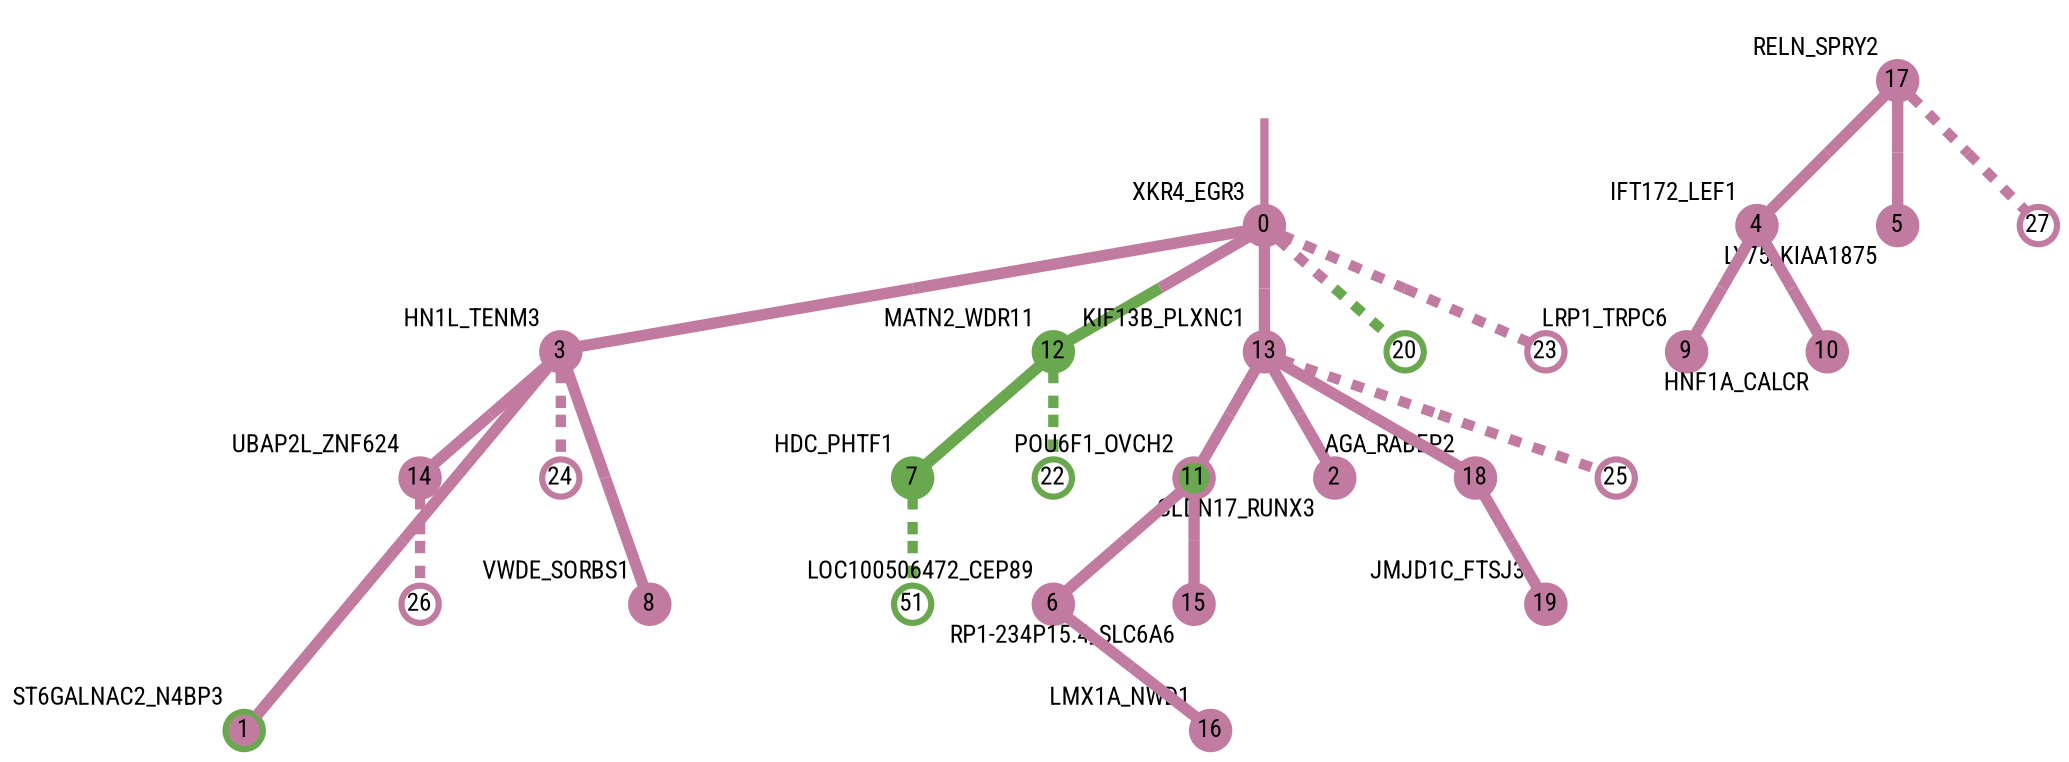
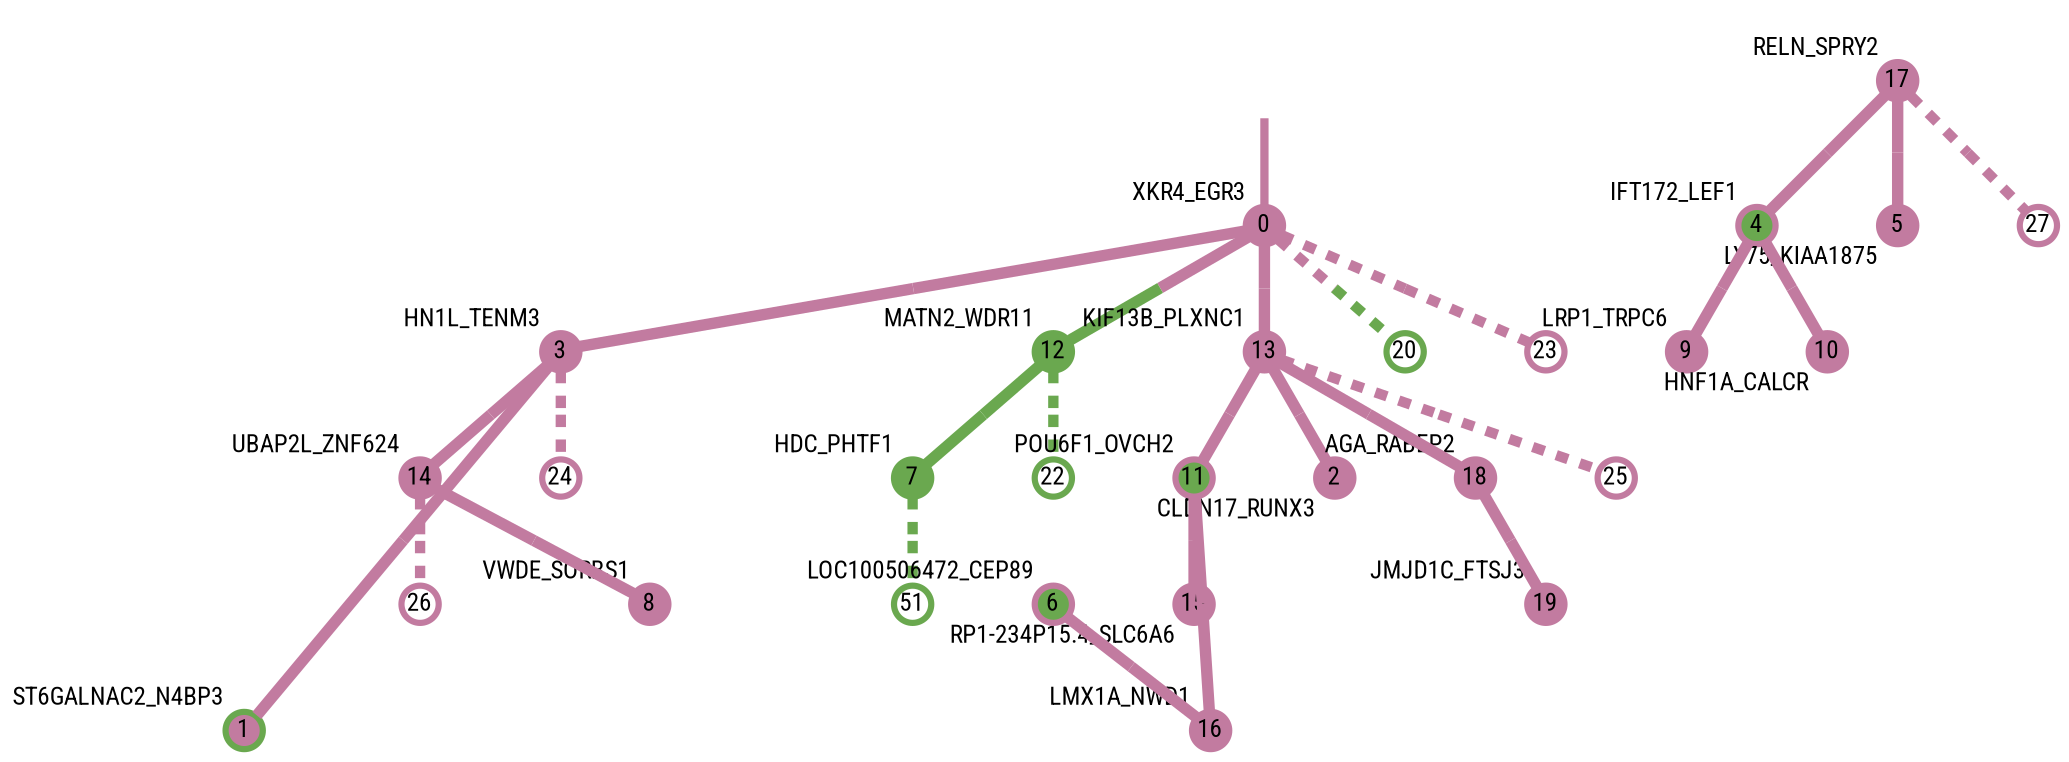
node "4 IFT172_LEF1": fillcolor #c27ba0ff -> #6aa84fff
edge "3 HN1L_TENM3" -> "8 VWDE_SORBS1": now "14 UBAP2L_ZNF624" -> "8 VWDE_SORBS1"
edge "11 POU6F1_OVCH2" -> "6 LOC100506472_CEP89": now "11 POU6F1_OVCH2" -> "16 LMX1A_NWD1"
node "6 LOC100506472_CEP89": fillcolor #c27ba0ff -> #6aa84fff
